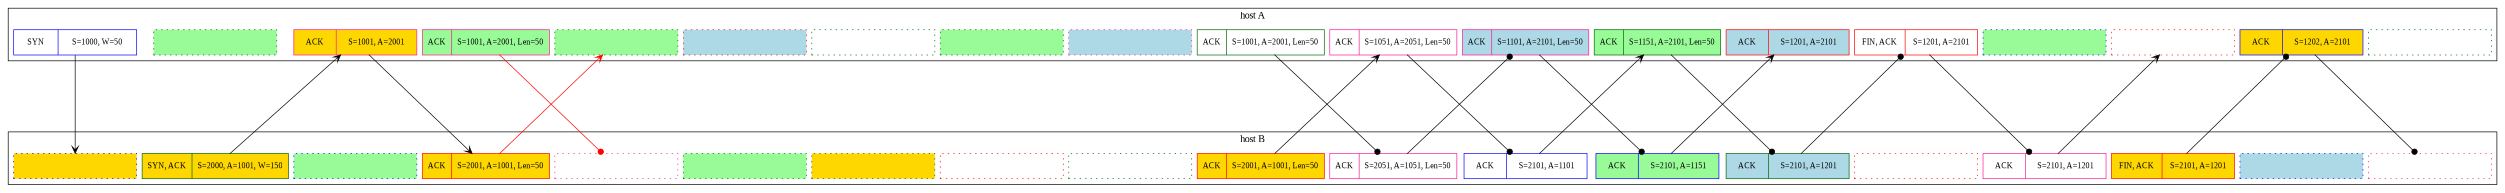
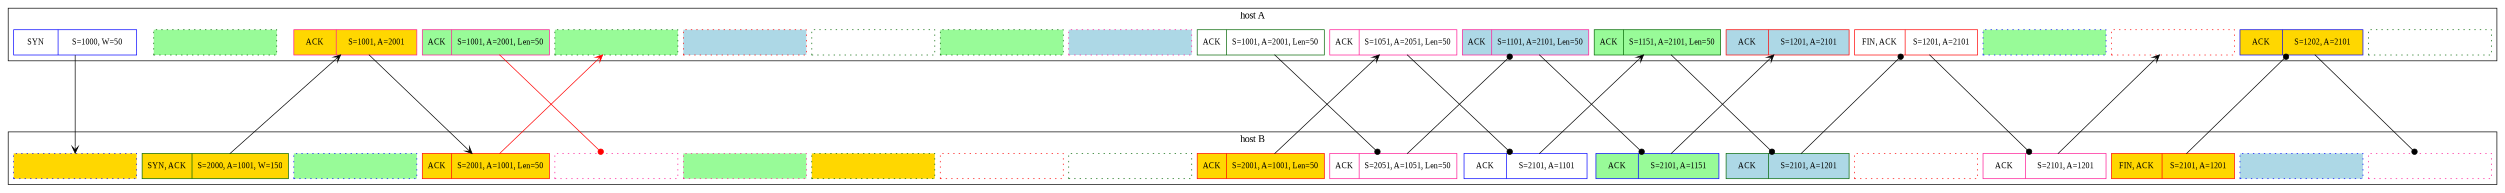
node "55": color darkgreen -> deeppink
